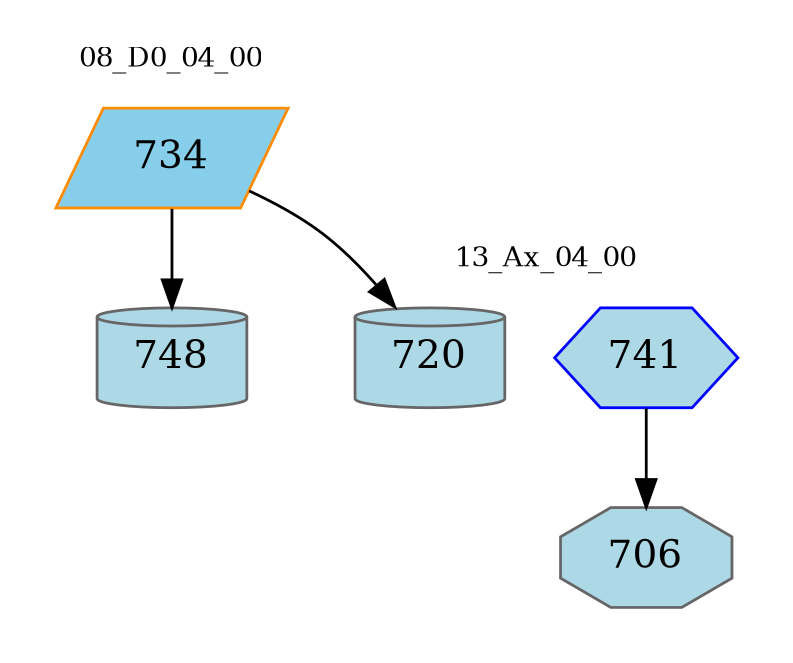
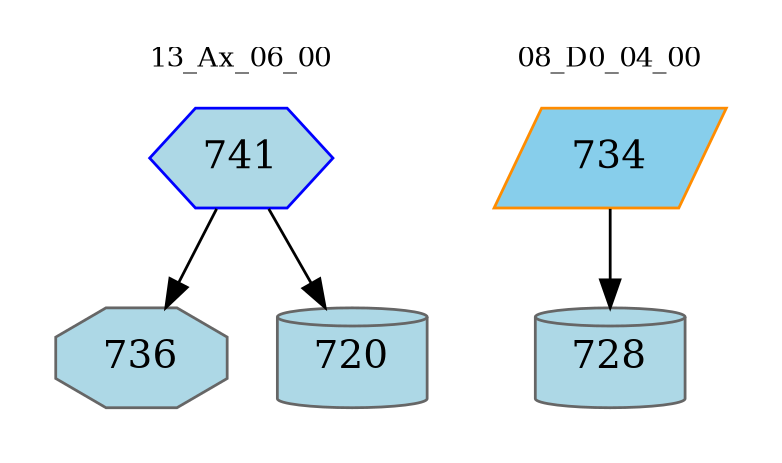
edge "734" -> "720": now "741" -> "720"
cluster "13_Ax_04_00": label "13_Ax_04_00" -> "13_Ax_06_00"
node "748": label "748" -> "728"
node "706": label "706" -> "736"
